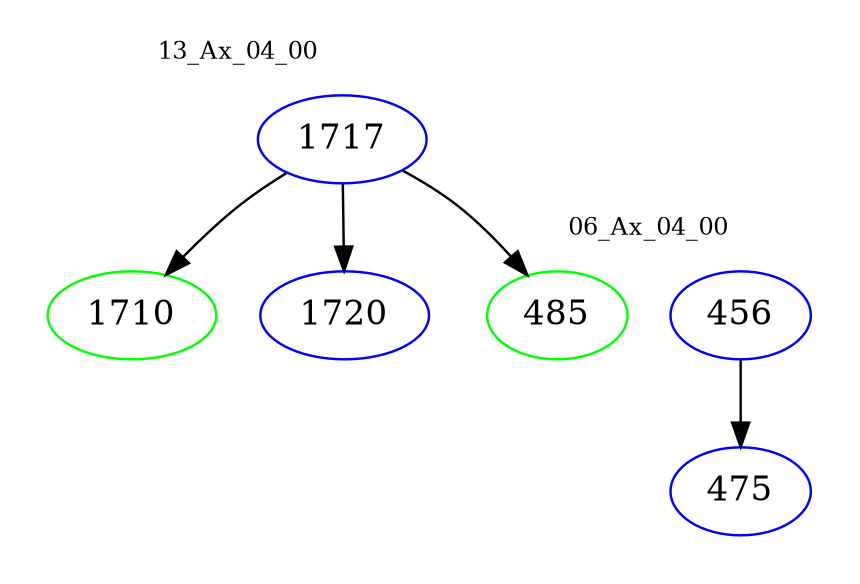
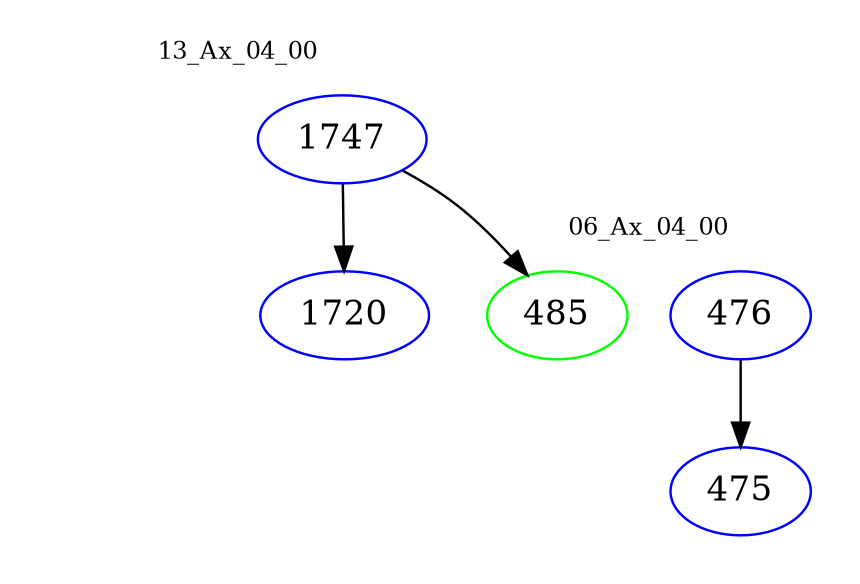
node "1717": label "1717" -> "1747"
node "1710": removed
node "456": label "456" -> "476"
